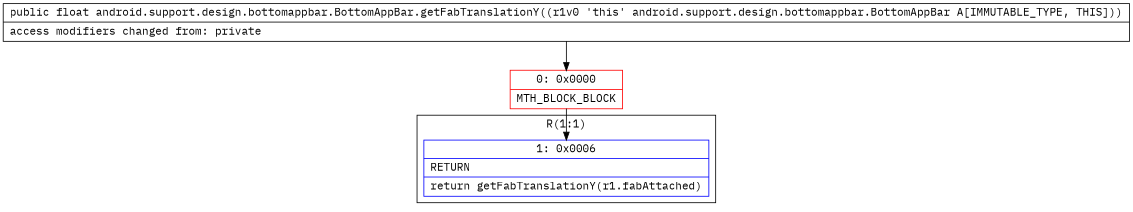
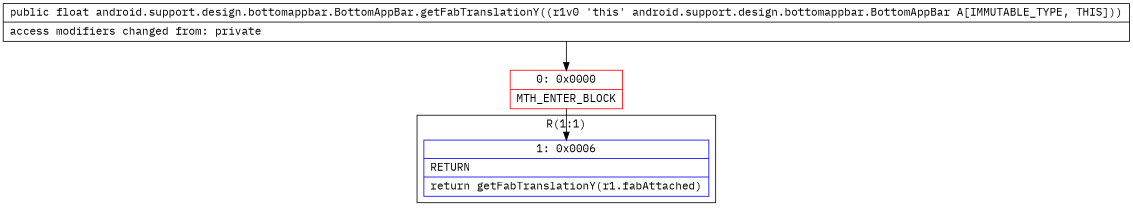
node "0: 0x0000": text "MTH_BLOCK_BLOCK" -> "MTH_ENTER_BLOCK"
